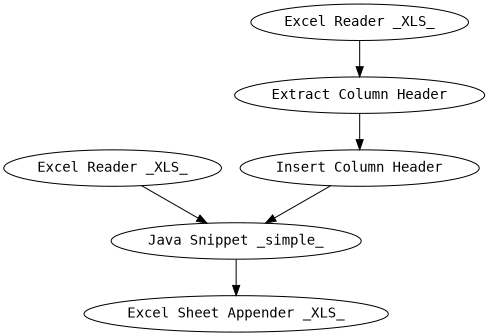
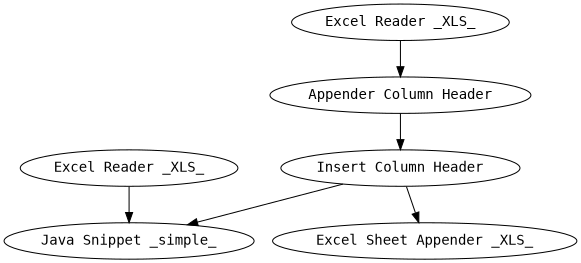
node "Extract Column Header": label "Extract Column Header" -> "Appender Column Header"
edge "Java Snippet _simple_" -> "Excel Sheet Appender _XLS_": now "Insert Column Header" -> "Excel Sheet Appender _XLS_"
